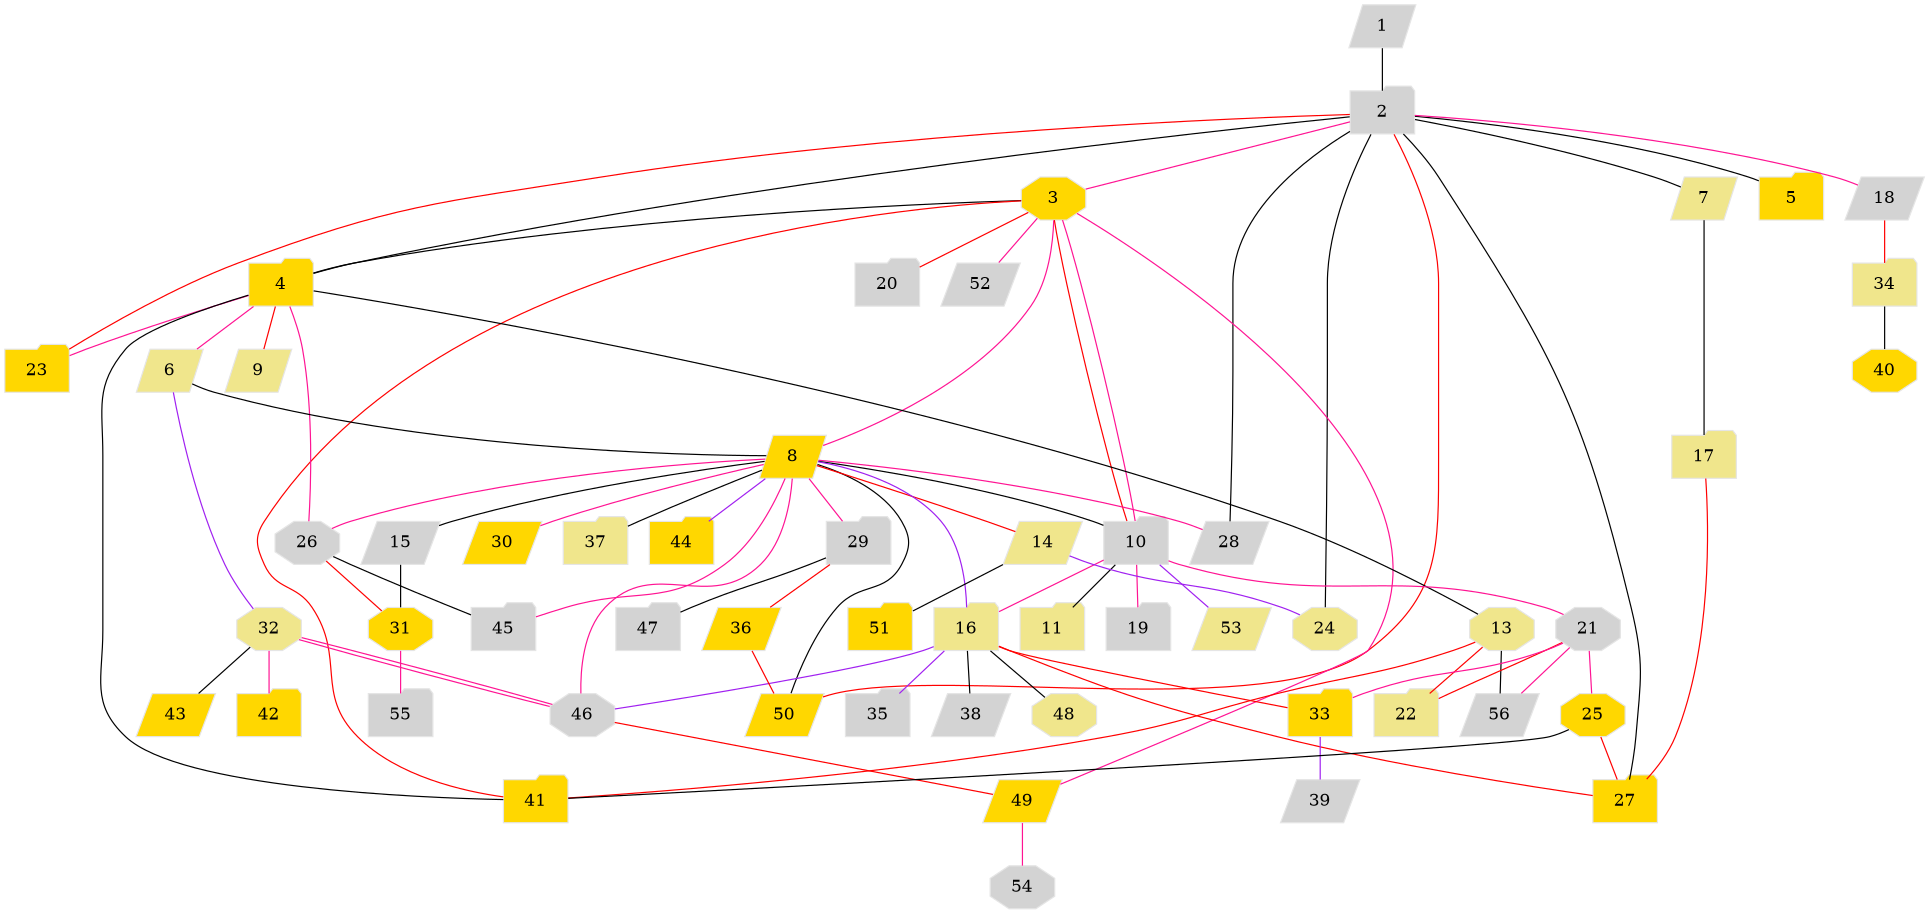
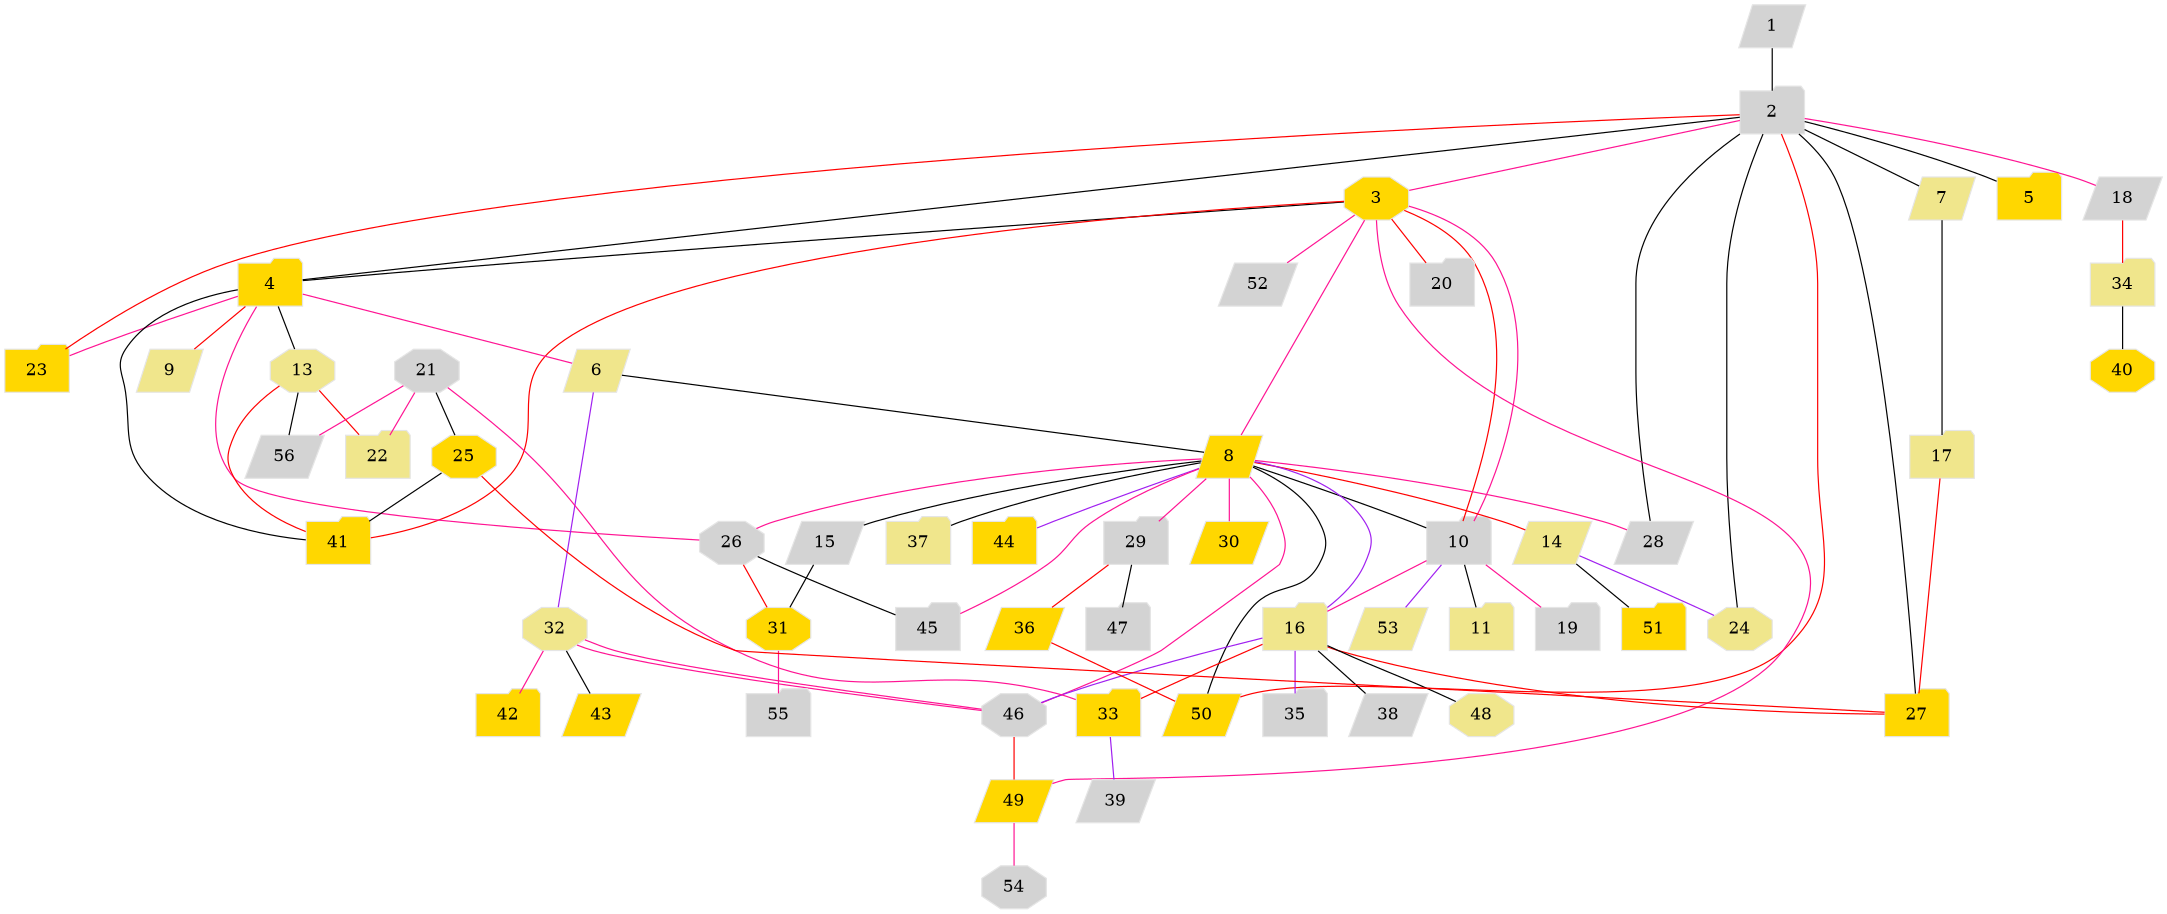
edge "10" -- "21": removed
edge "21" -- "25": color deeppink -> black
edge "21" -- "22": color red -> deeppink
